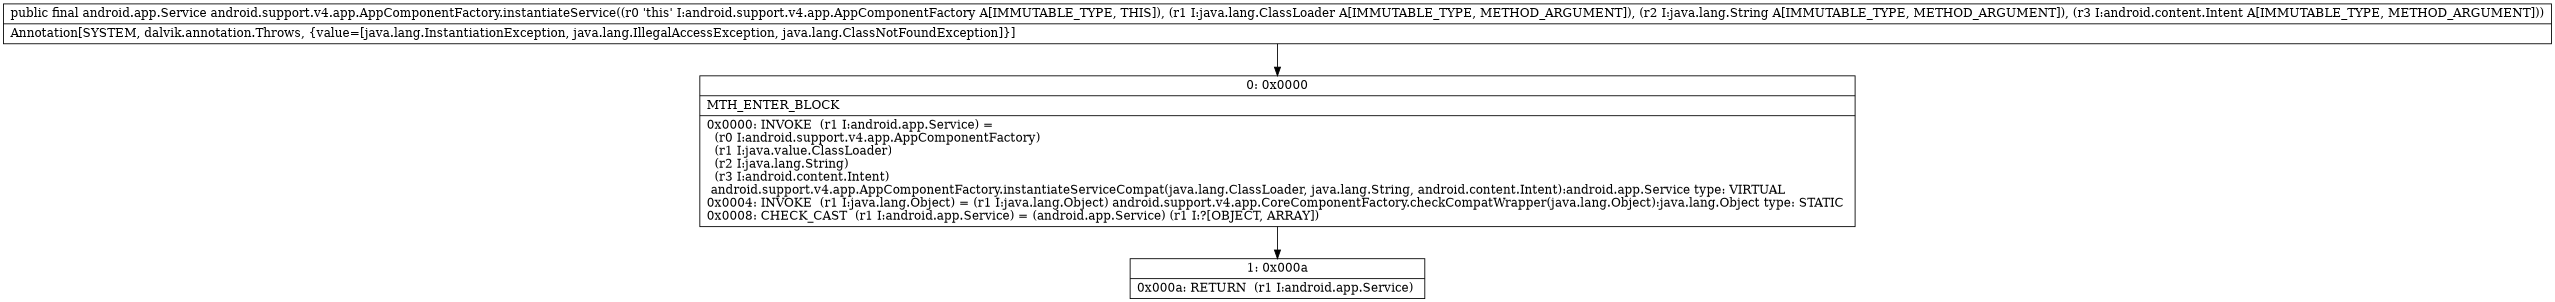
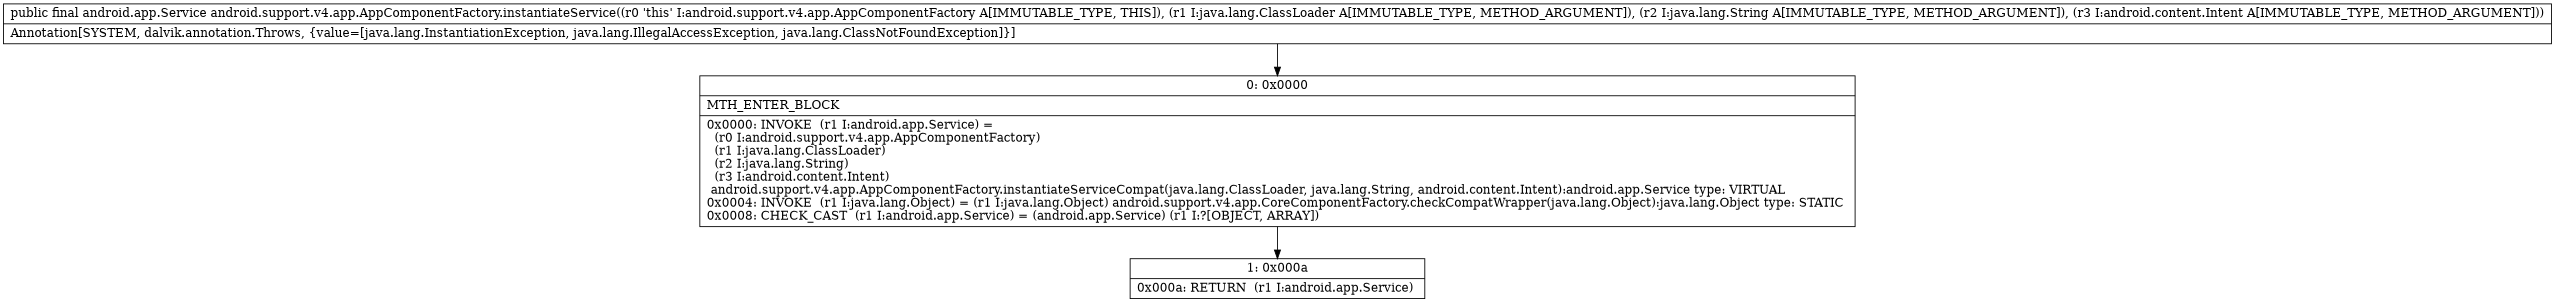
node "0: 0x0000": text "(r1 I:java.value.ClassLoader)" -> "(r1 I:java.lang.ClassLoader)"
